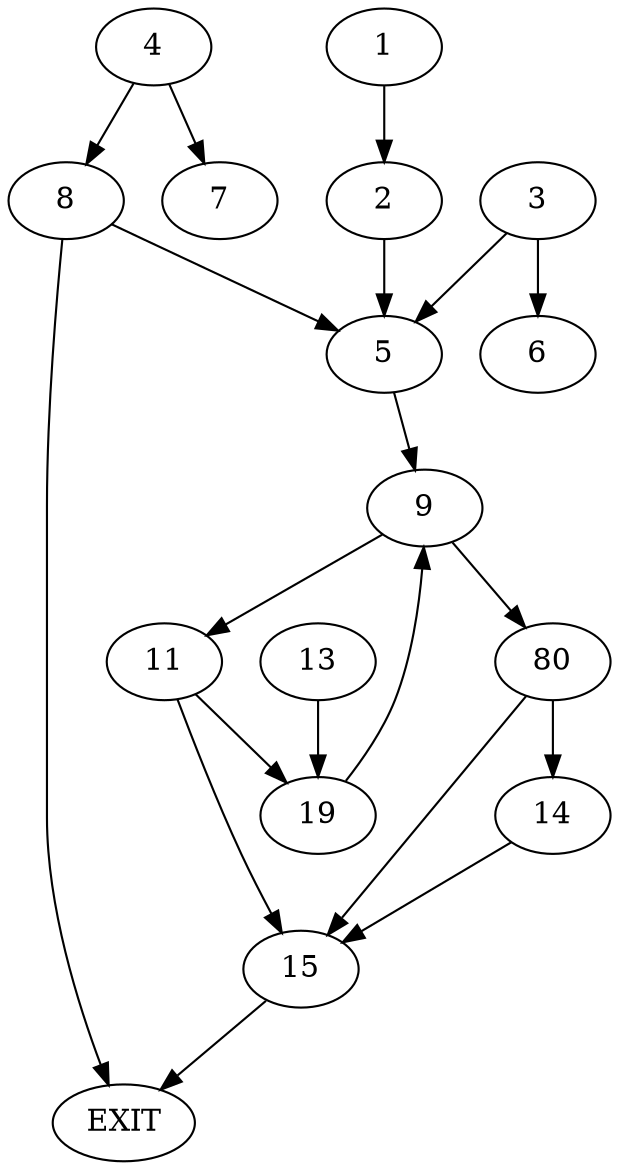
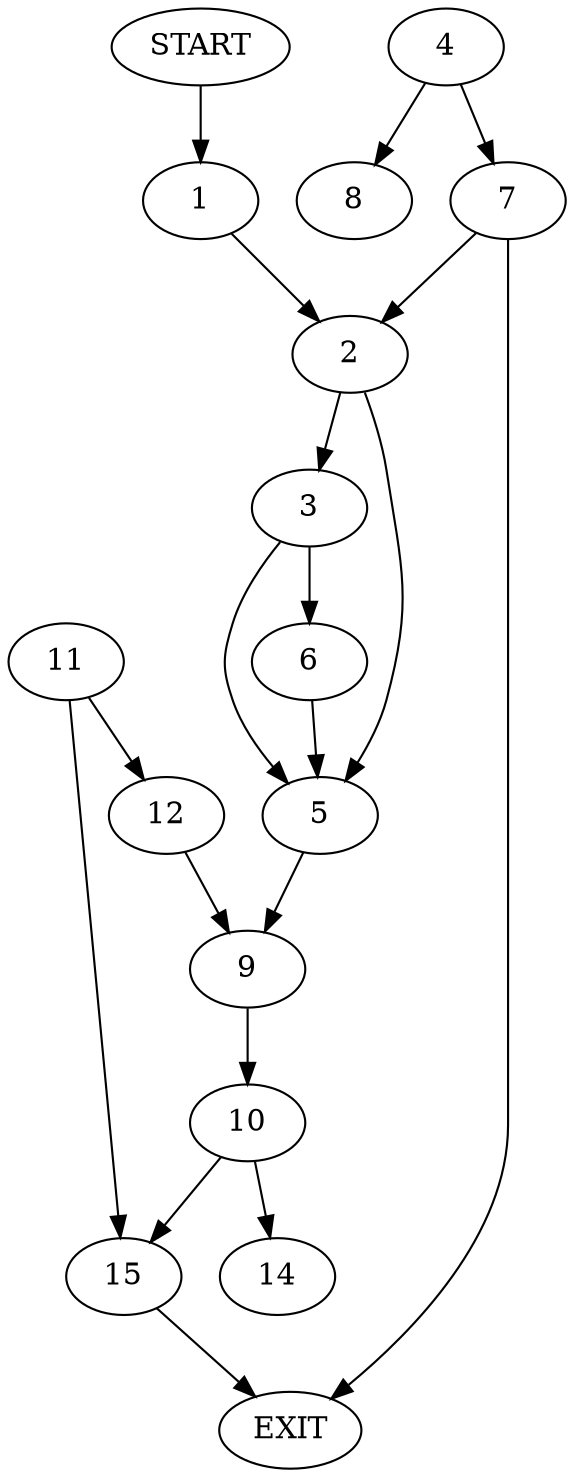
node "START": added
edge "7" -> "2": added
edge "8" -> "5": now "6" -> "5"
edge "2" -> "3": added
edge "9" -> "11": removed
edge "8" -> "EXIT": now "7" -> "EXIT"
node "13": removed
node "80": label "80" -> "10"
node "19": label "19" -> "12"
edge "14" -> "15": removed
